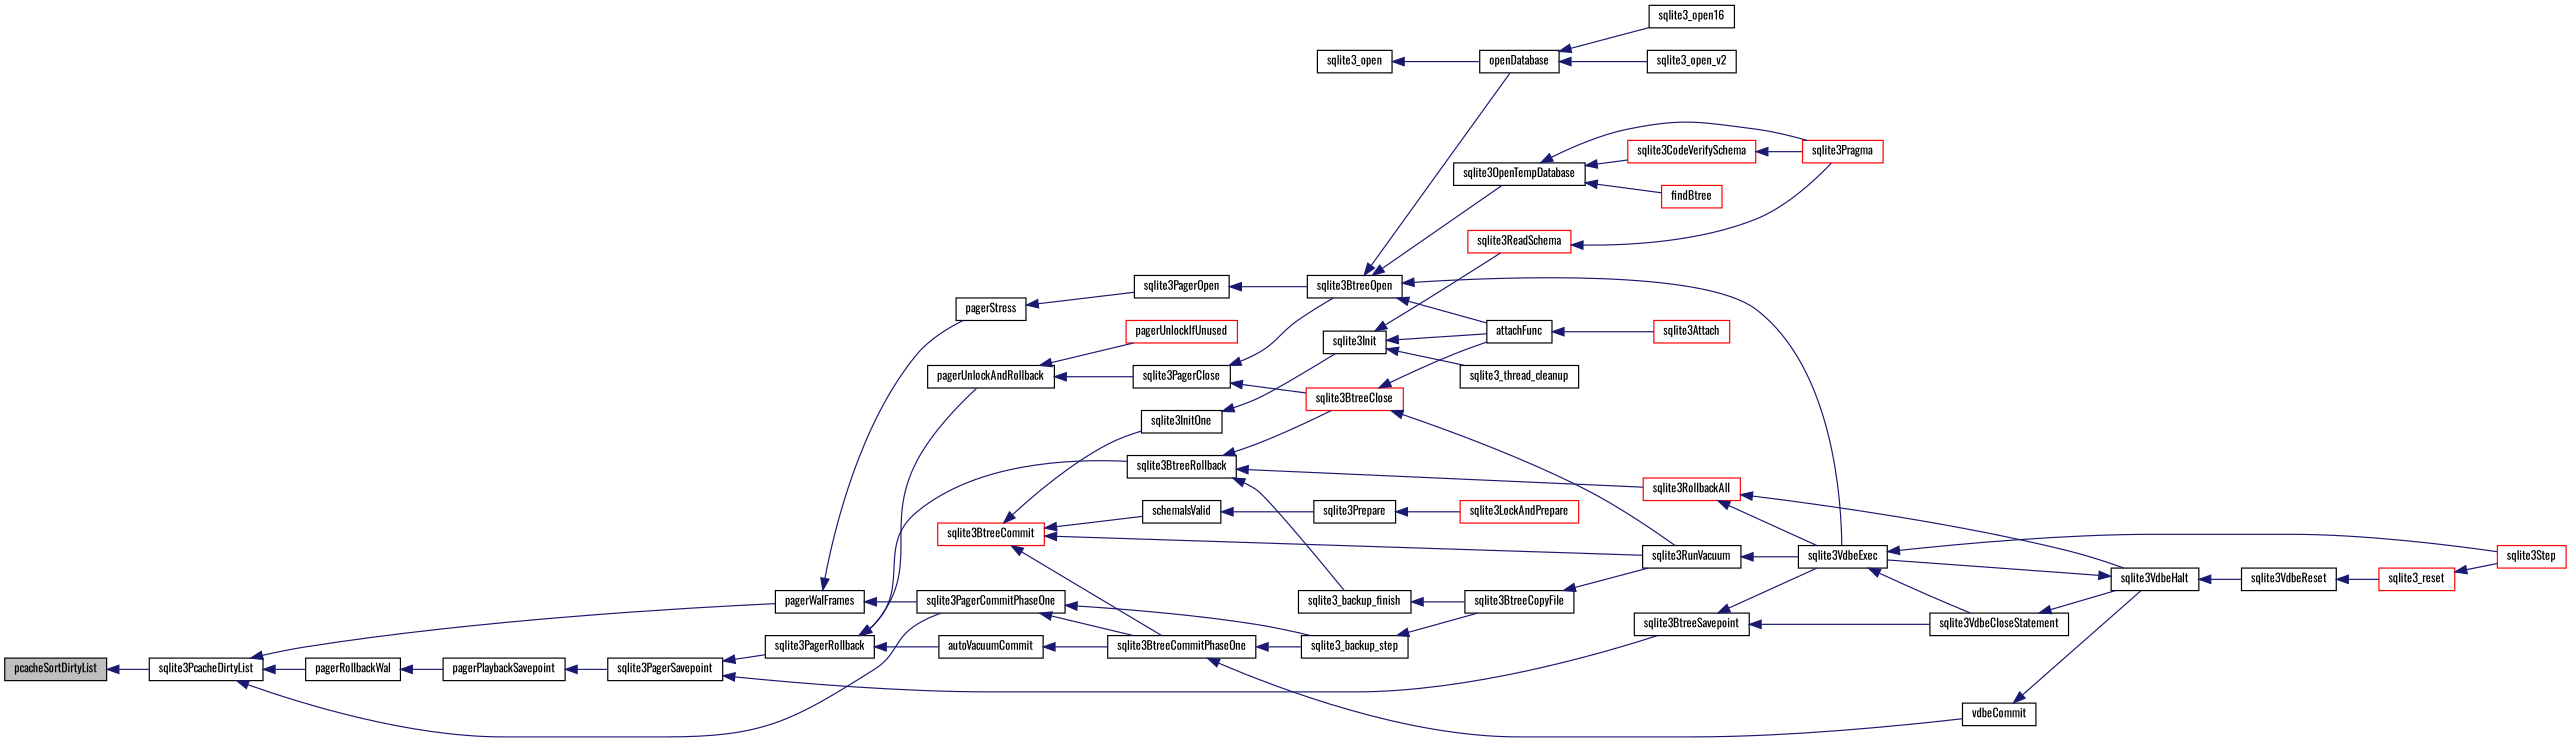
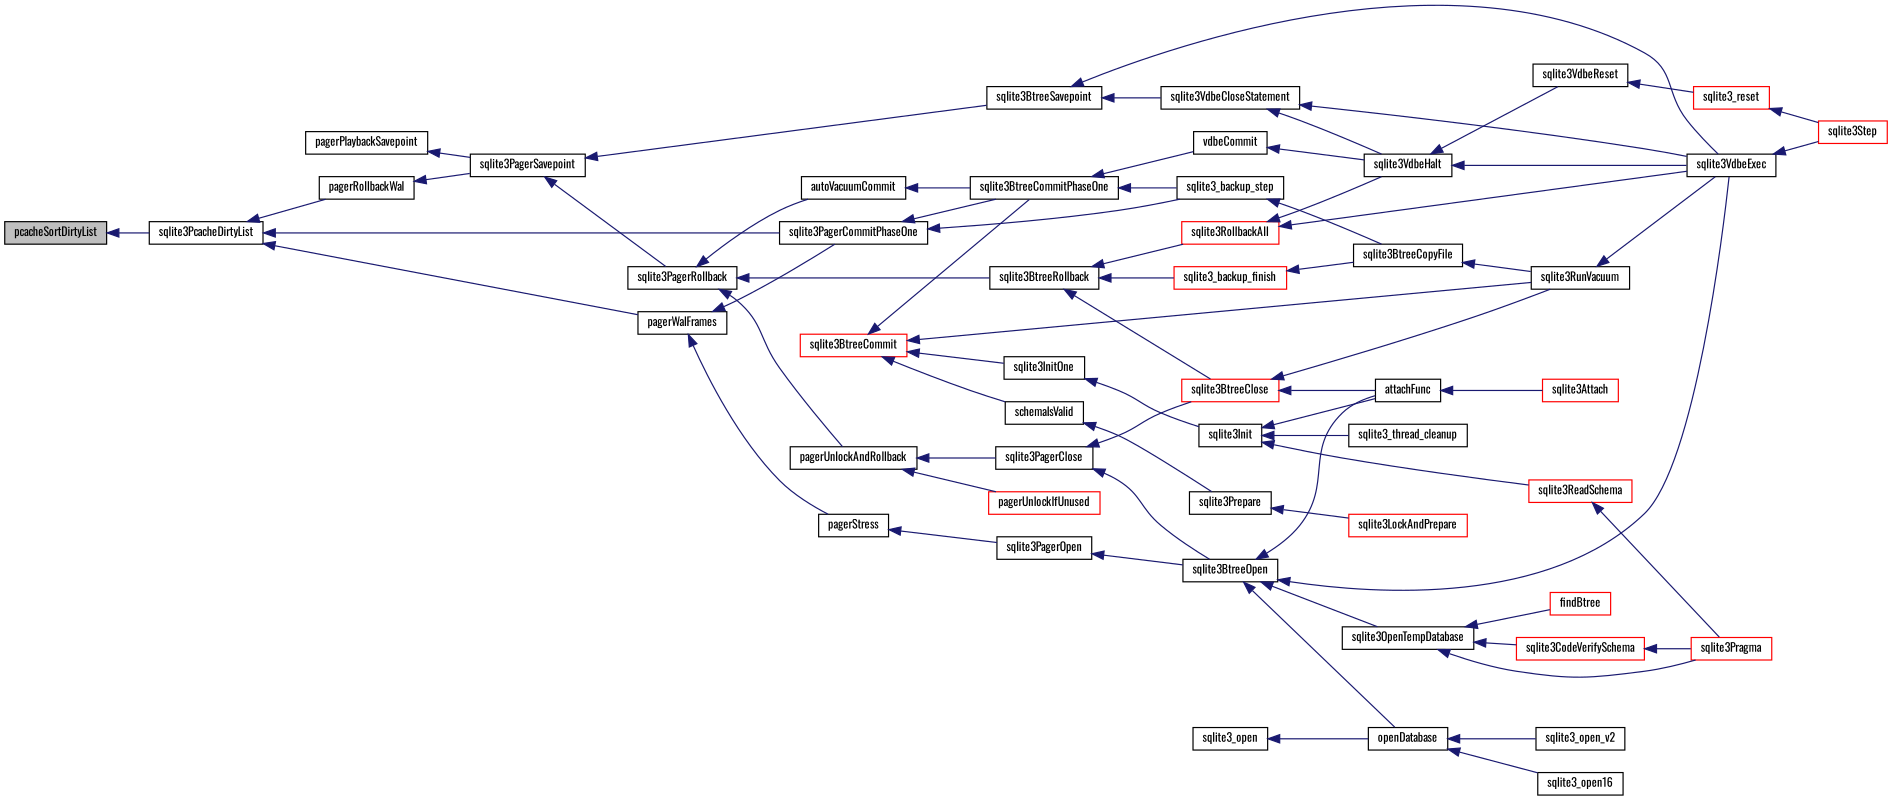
edge "sqlite3VdbeCloseStatement" -> "sqlite3VdbeExec": reversed
node "sqlite3_backup_finish": color black -> red
edge "pagerPlaybackSavepoint" -> "pagerRollbackWal": now "sqlite3PagerSavepoint" -> "pagerRollbackWal"
